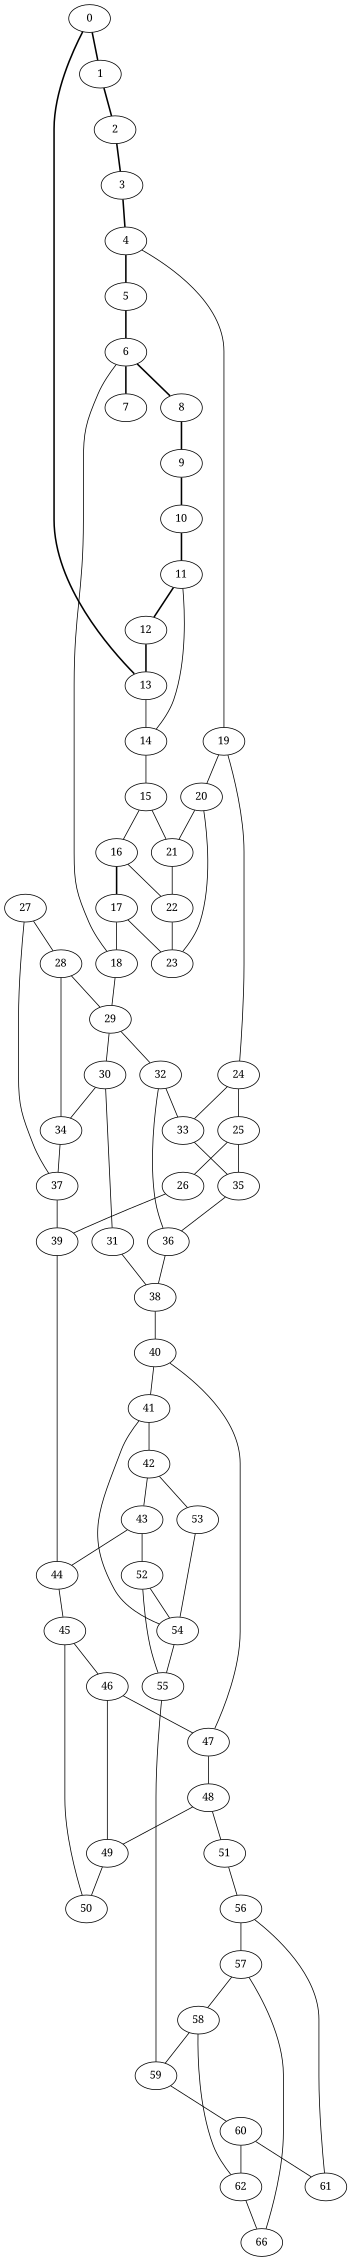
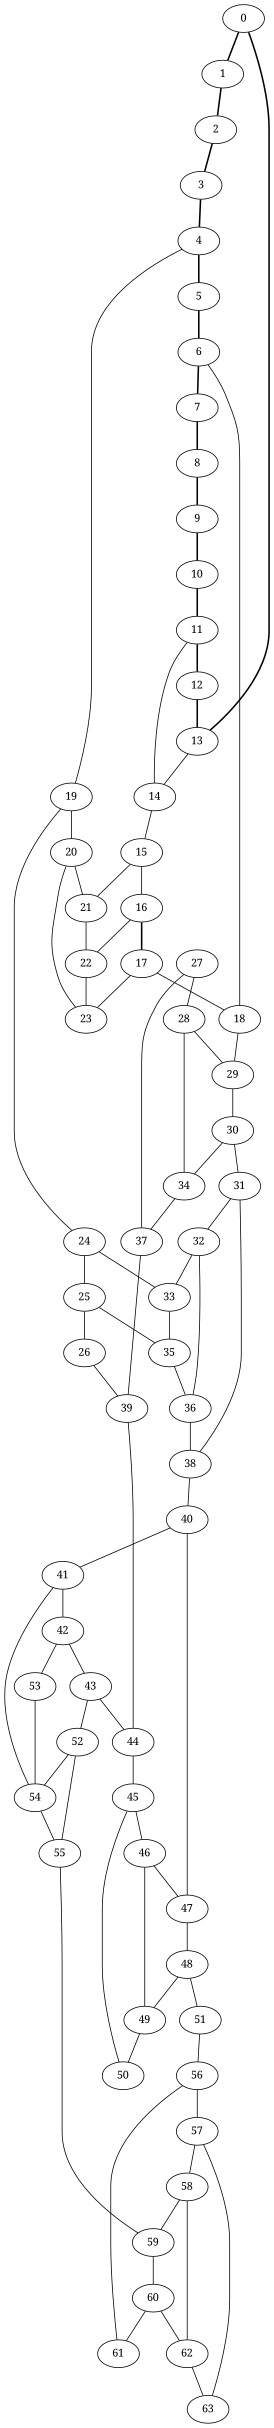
edge "6" -- "8": now "7" -- "8"
edge "29" -- "32": now "31" -- "32"
node "66": label "66" -> "63"
